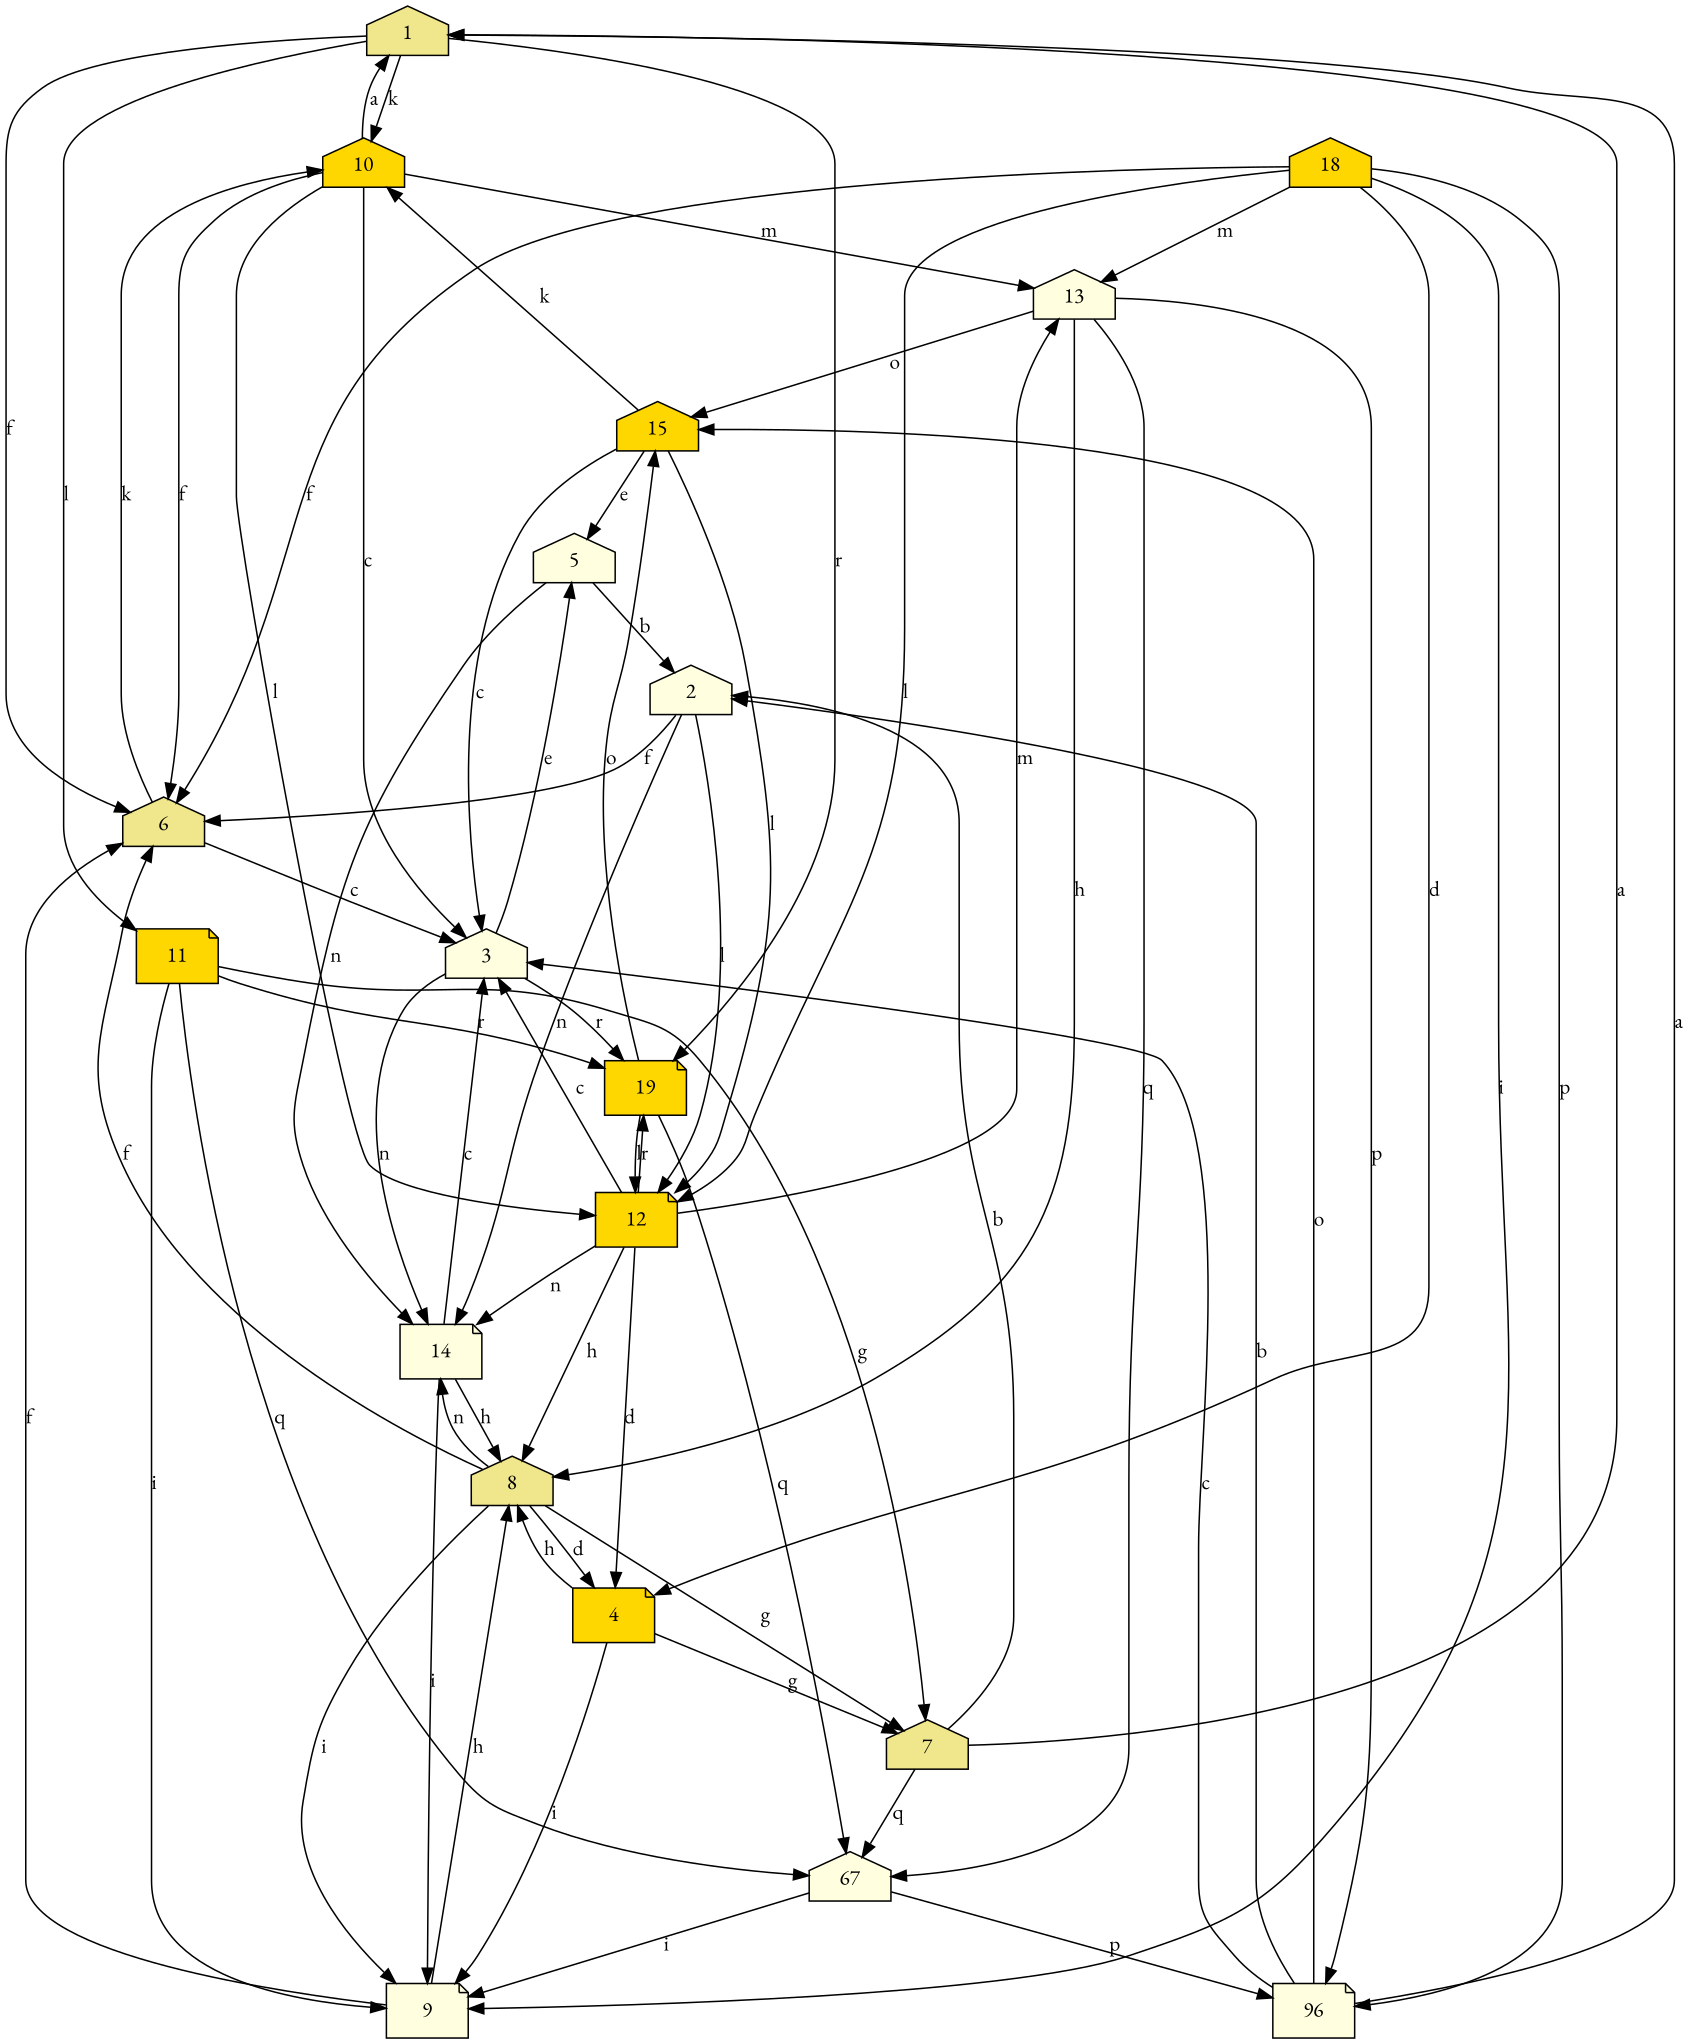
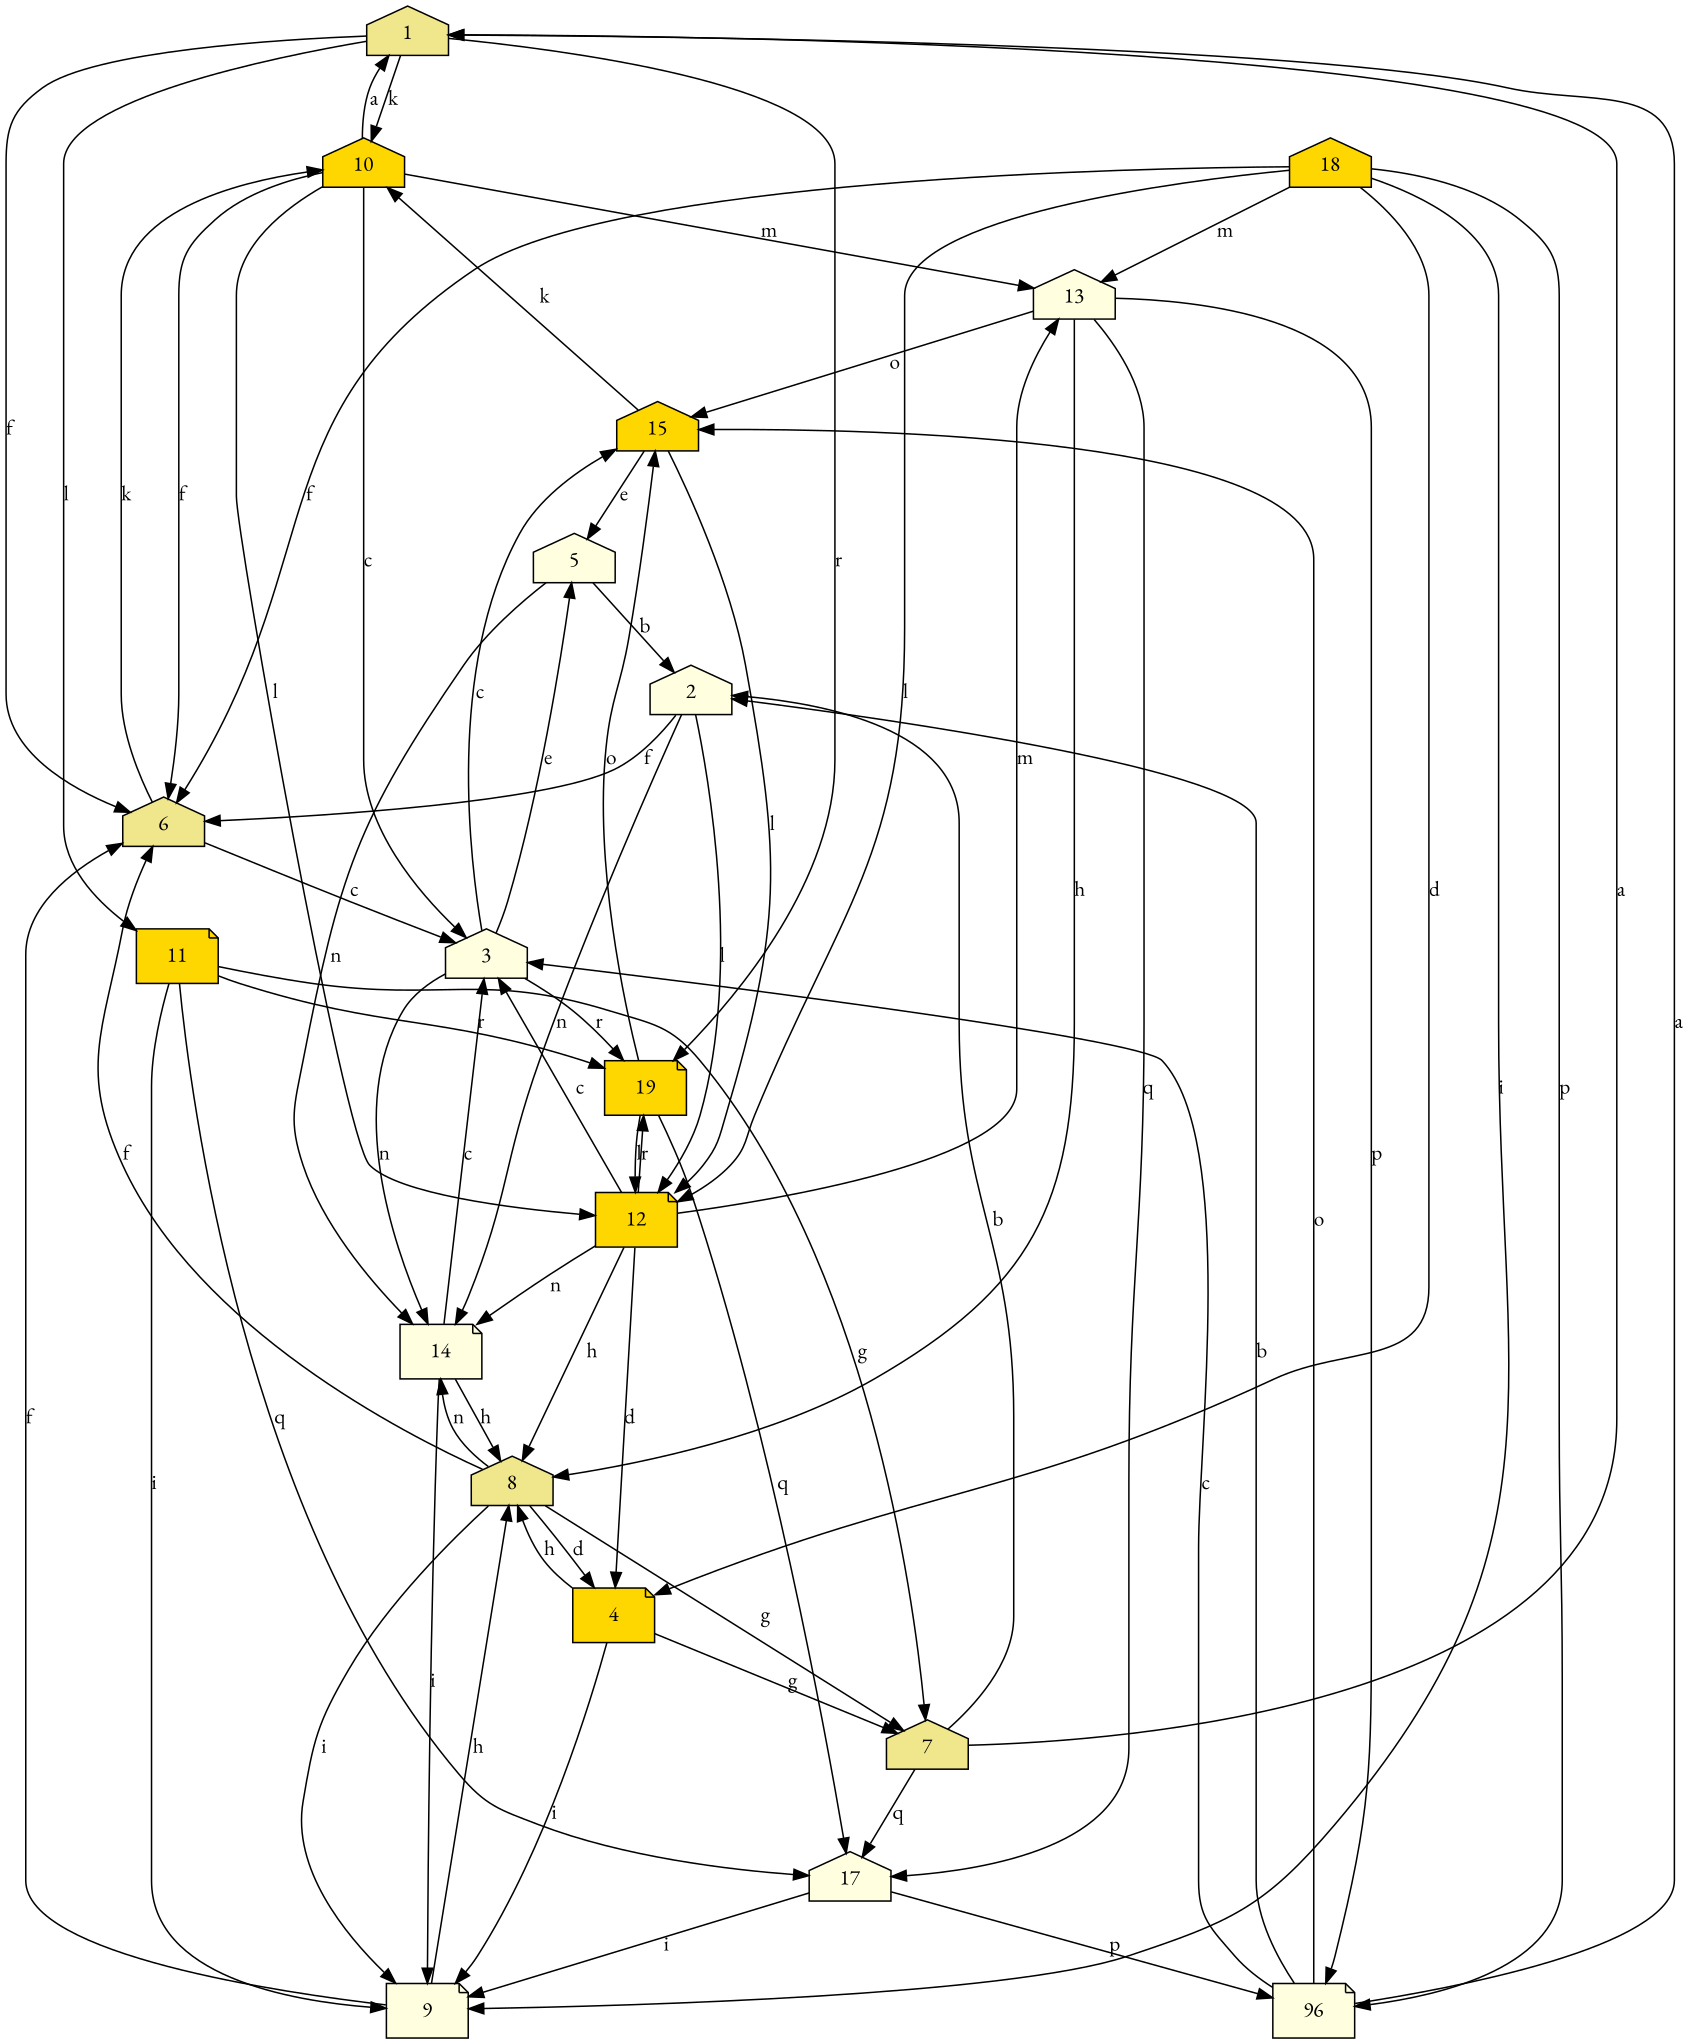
edge "15" -> "3": reversed
node "67": label "67" -> "17"
